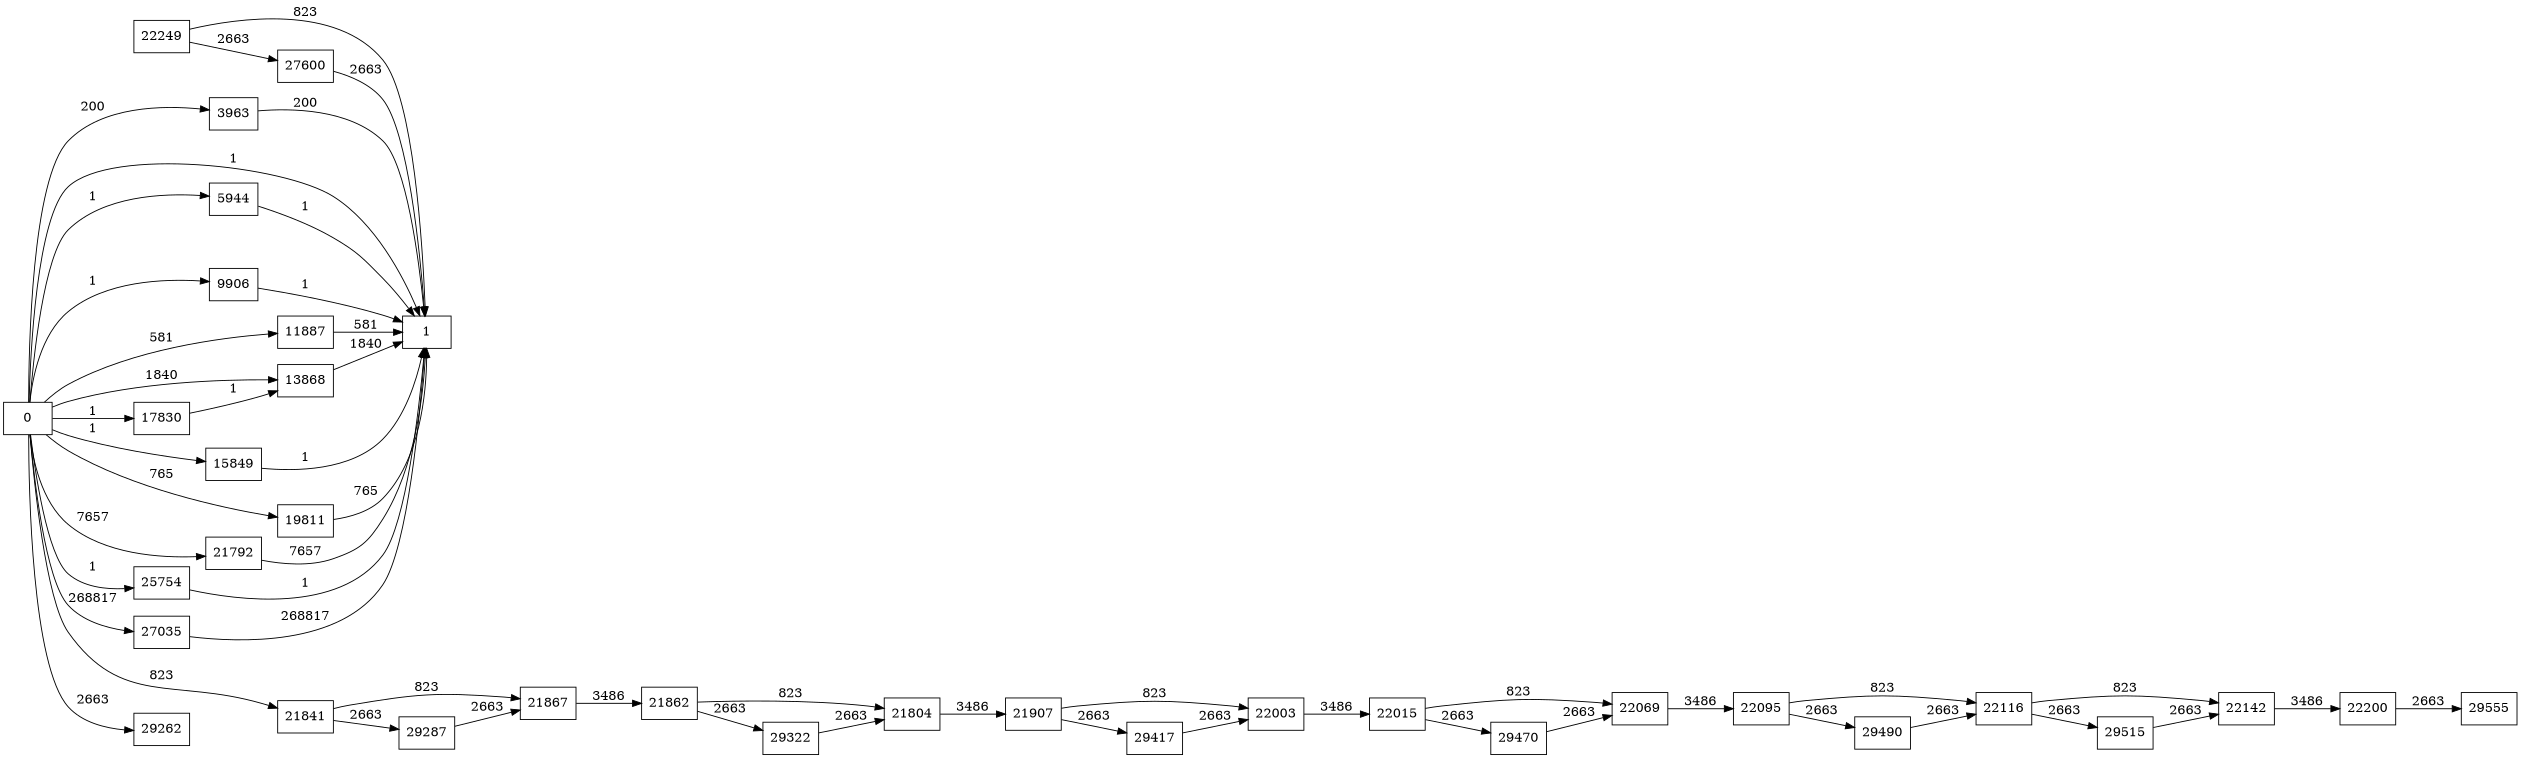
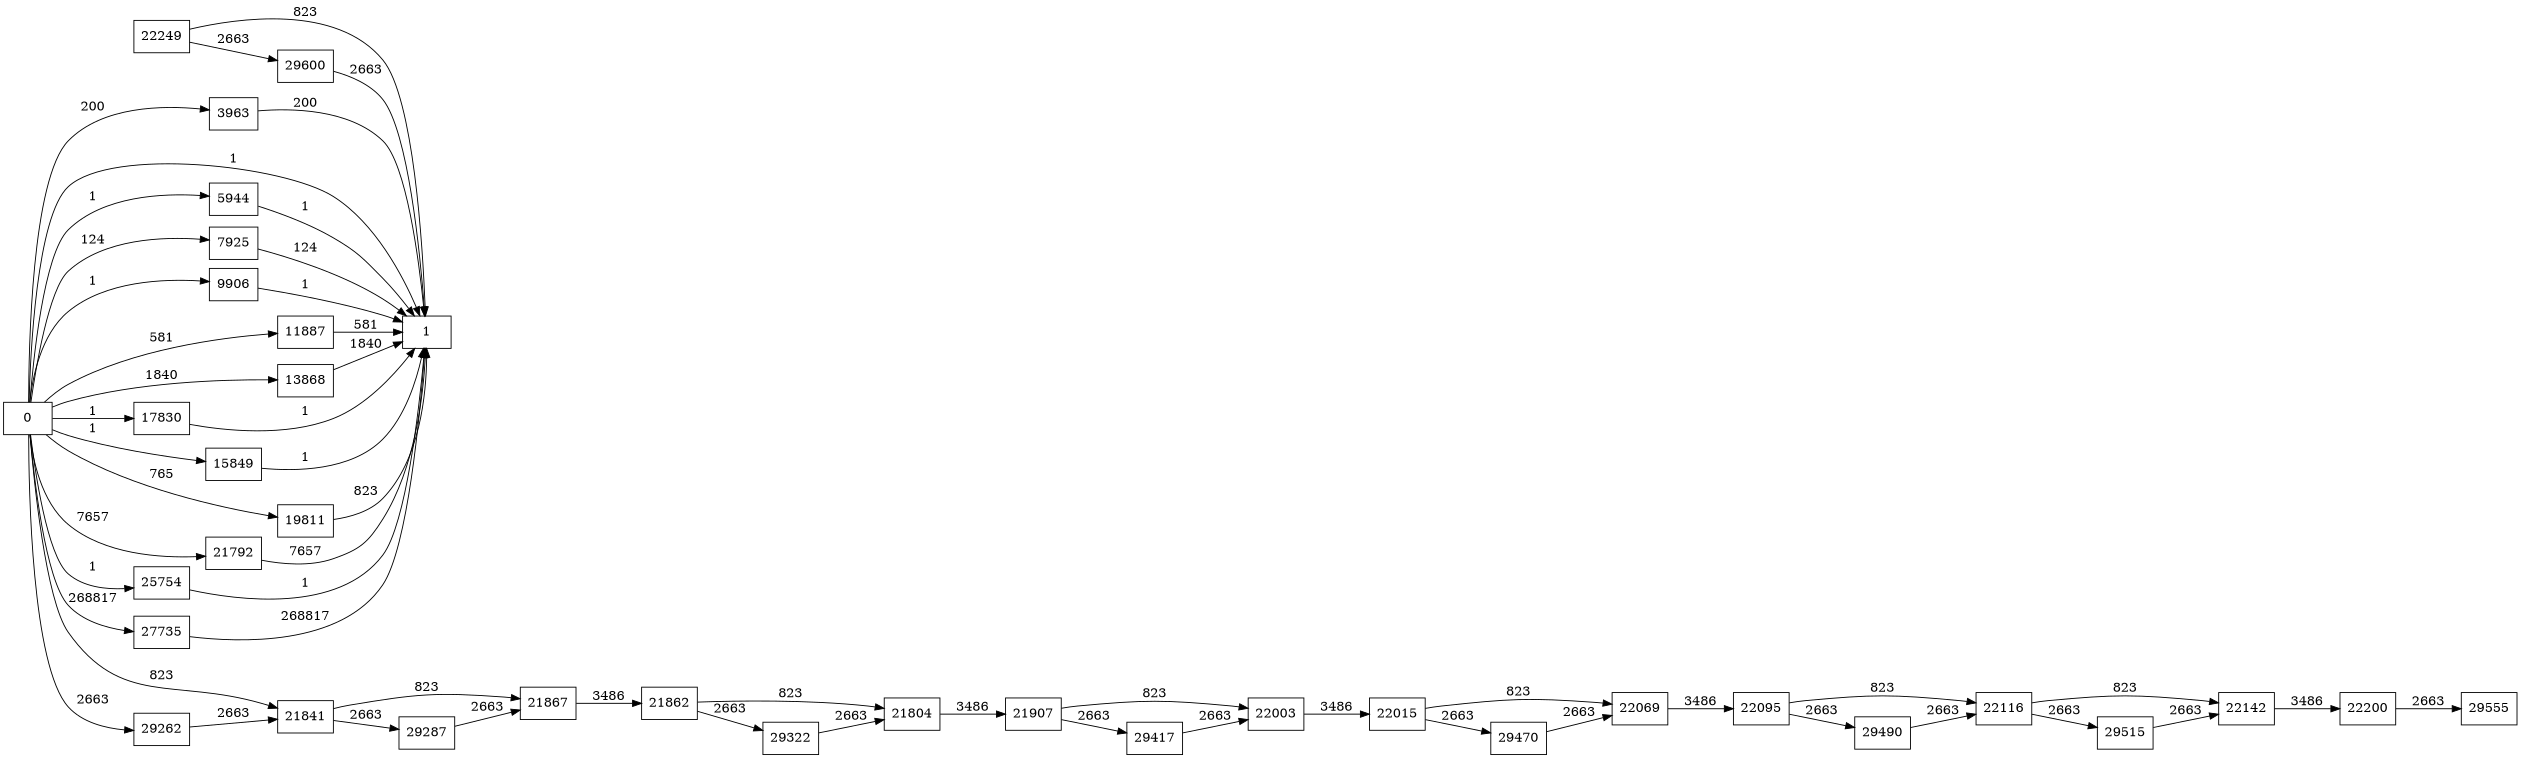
node "27600": label "27600" -> "29600"
node "7925": added
edge "17830" -> "13868": now "17830" -> "1"
edge "19811" -> "1": label "765" -> "823"
node "27035": label "27035" -> "27735"
edge "29262" -> "21841": added, label "2663"
